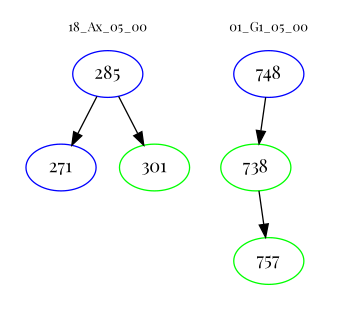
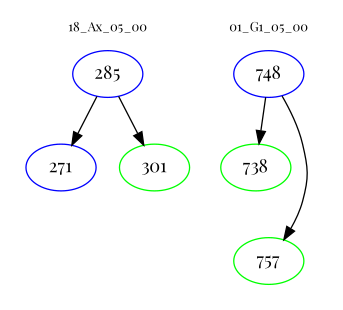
edge "738" -> "757": now "748" -> "757"
